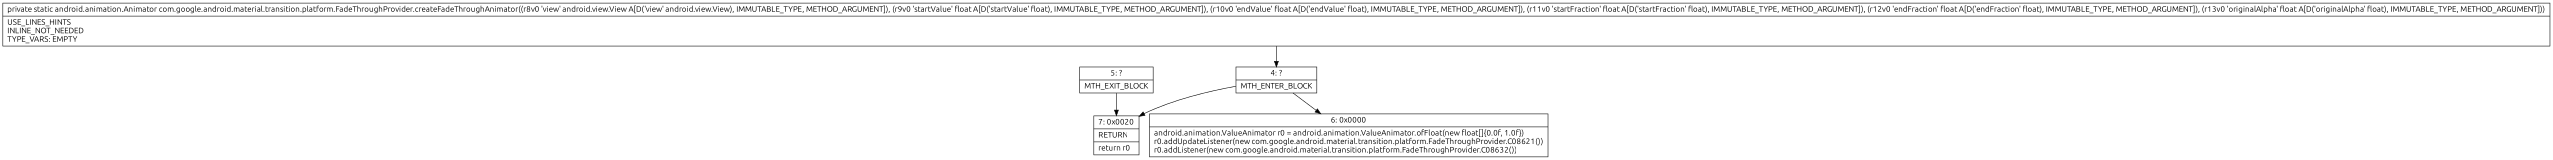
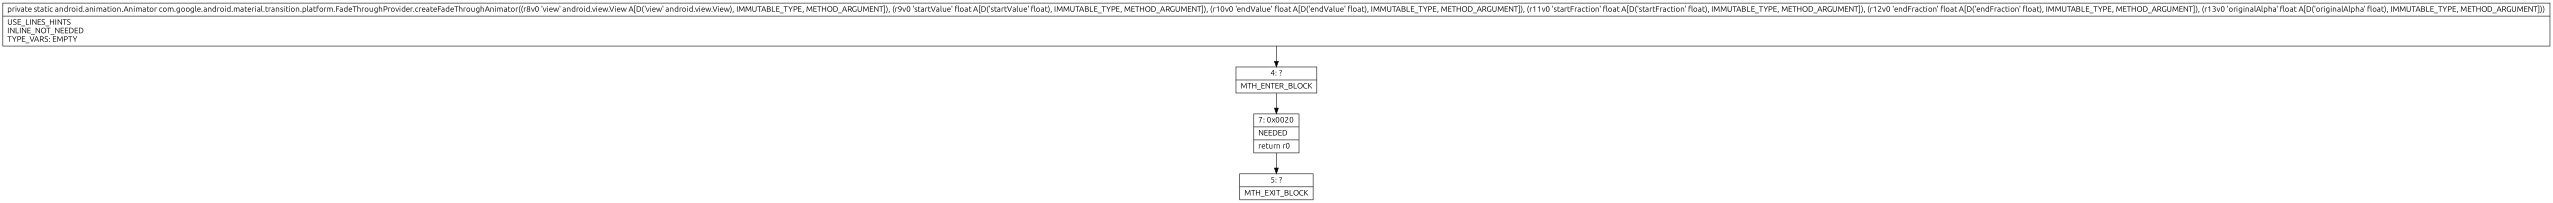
edge "5: ?" -> "7: 0x0020": reversed
node "7: 0x0020": text "RETURN" -> "NEEDED"
node "6: 0x0000": removed
